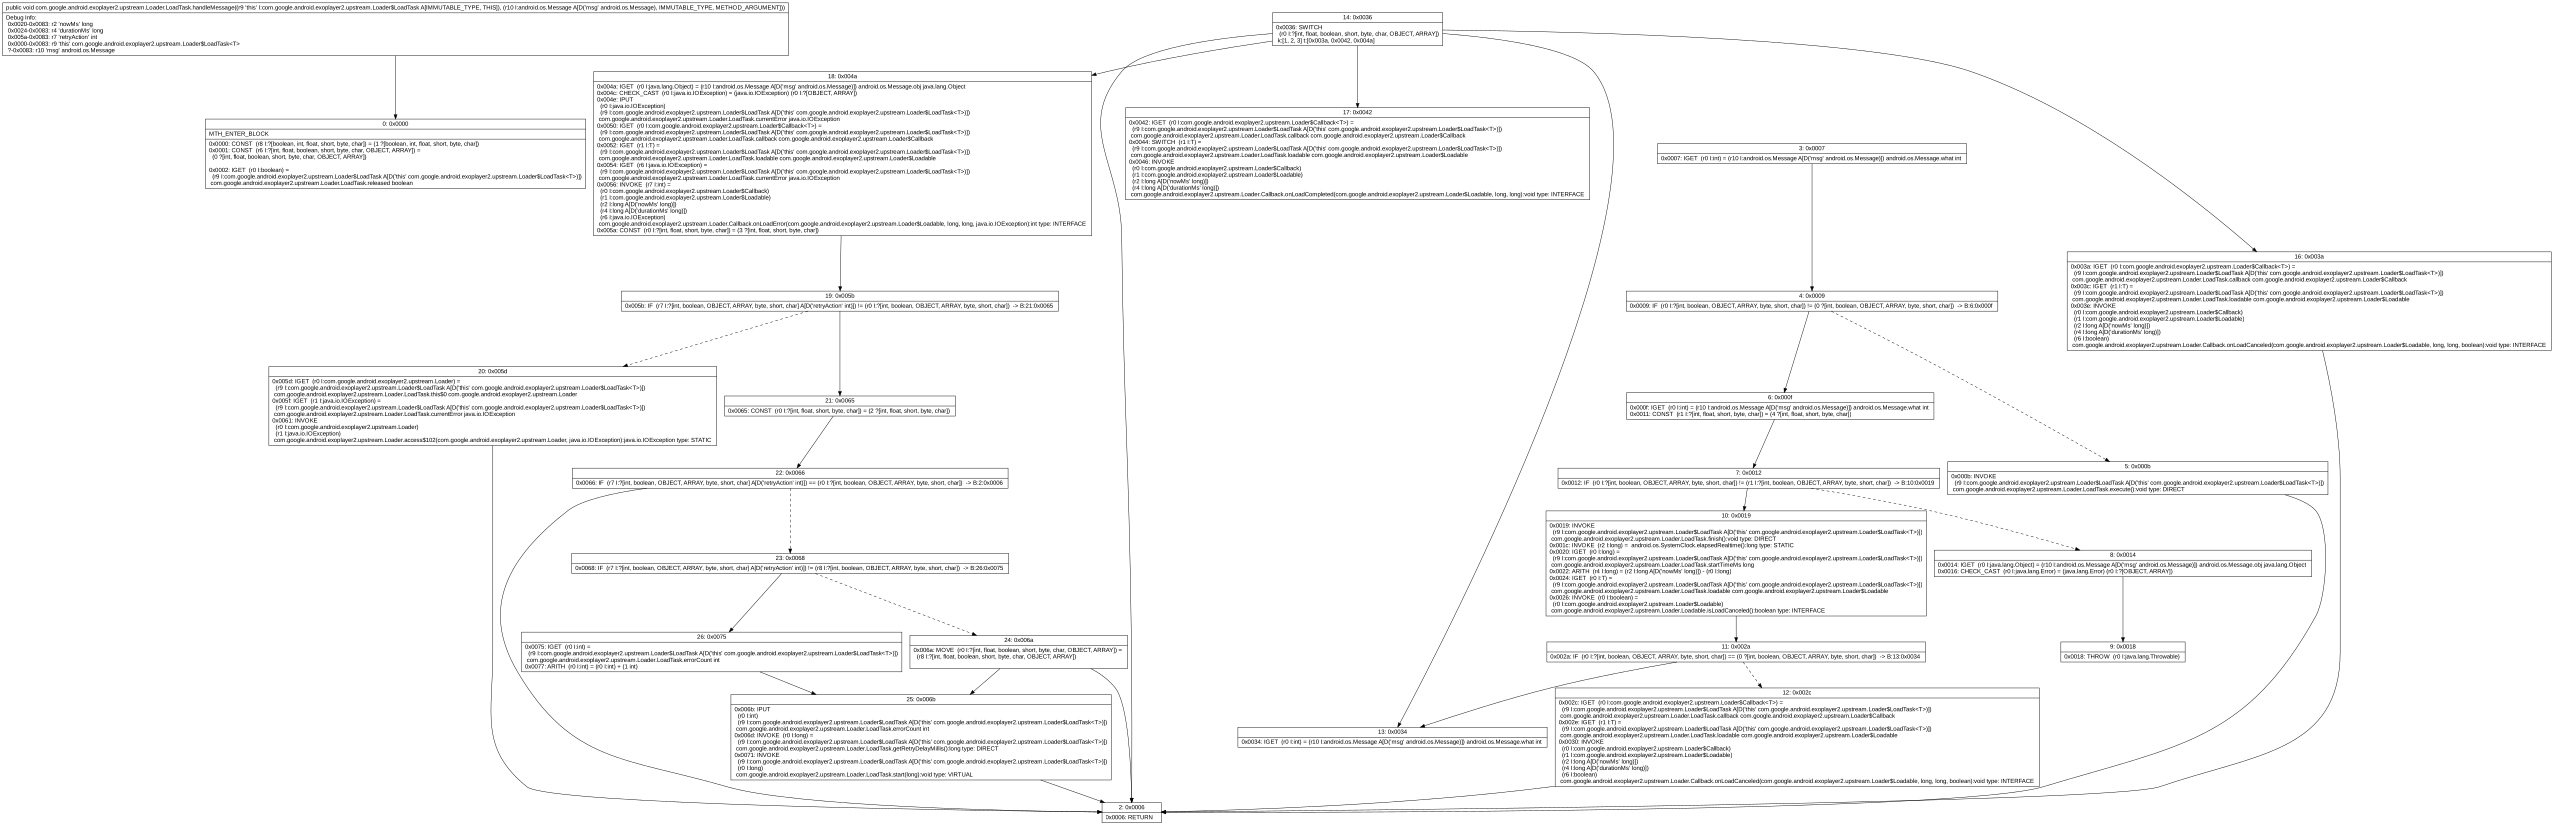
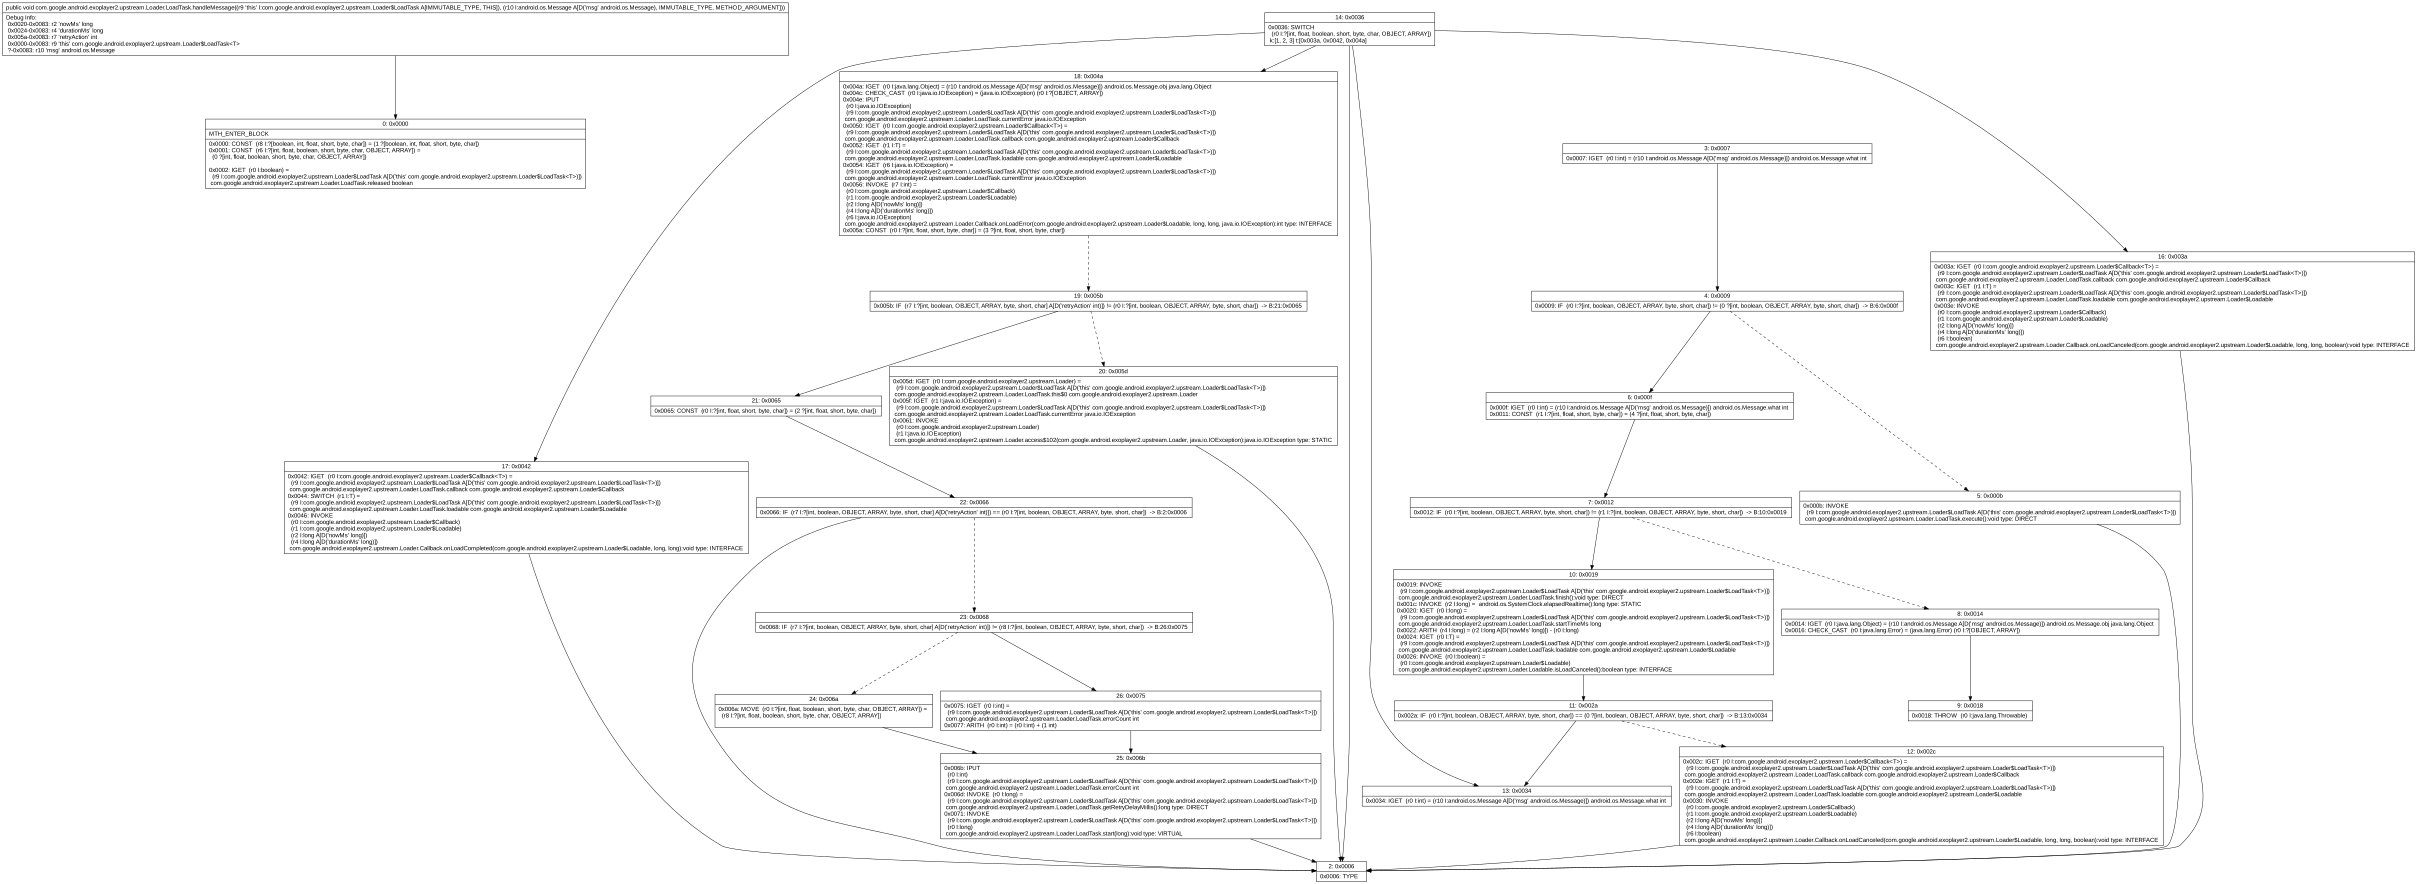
edge "18: 0x004a" -> "19: 0x005b": style solid -> dashed
edge "24: 0x006a" -> "2: 0x0006": now "17: 0x0042" -> "2: 0x0006"
node "2: 0x0006": text "0x0006: RETURN" -> "0x0006: TYPE"
